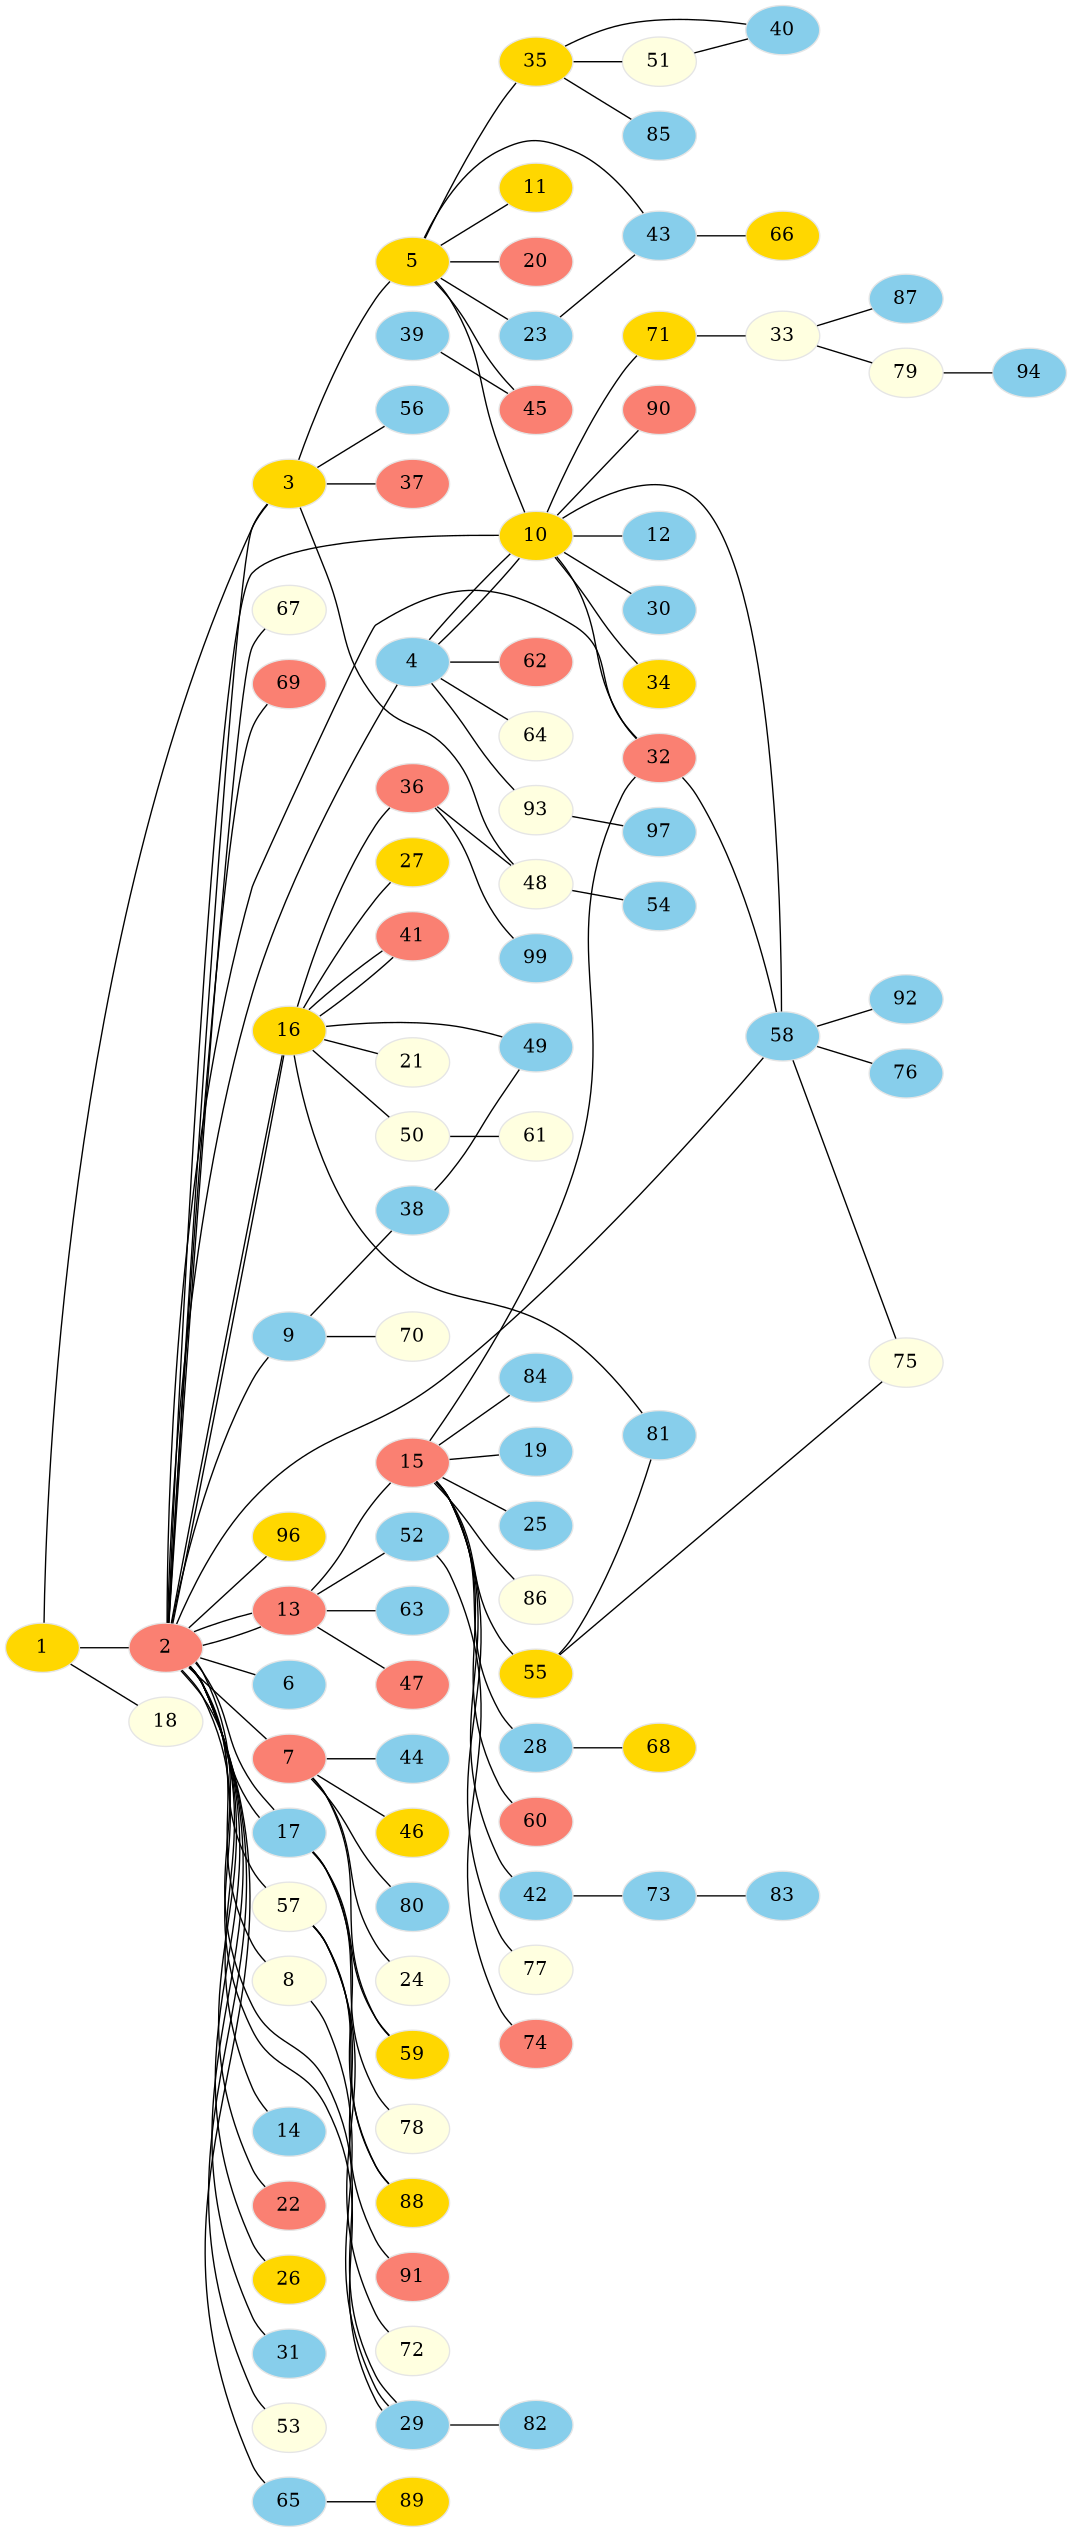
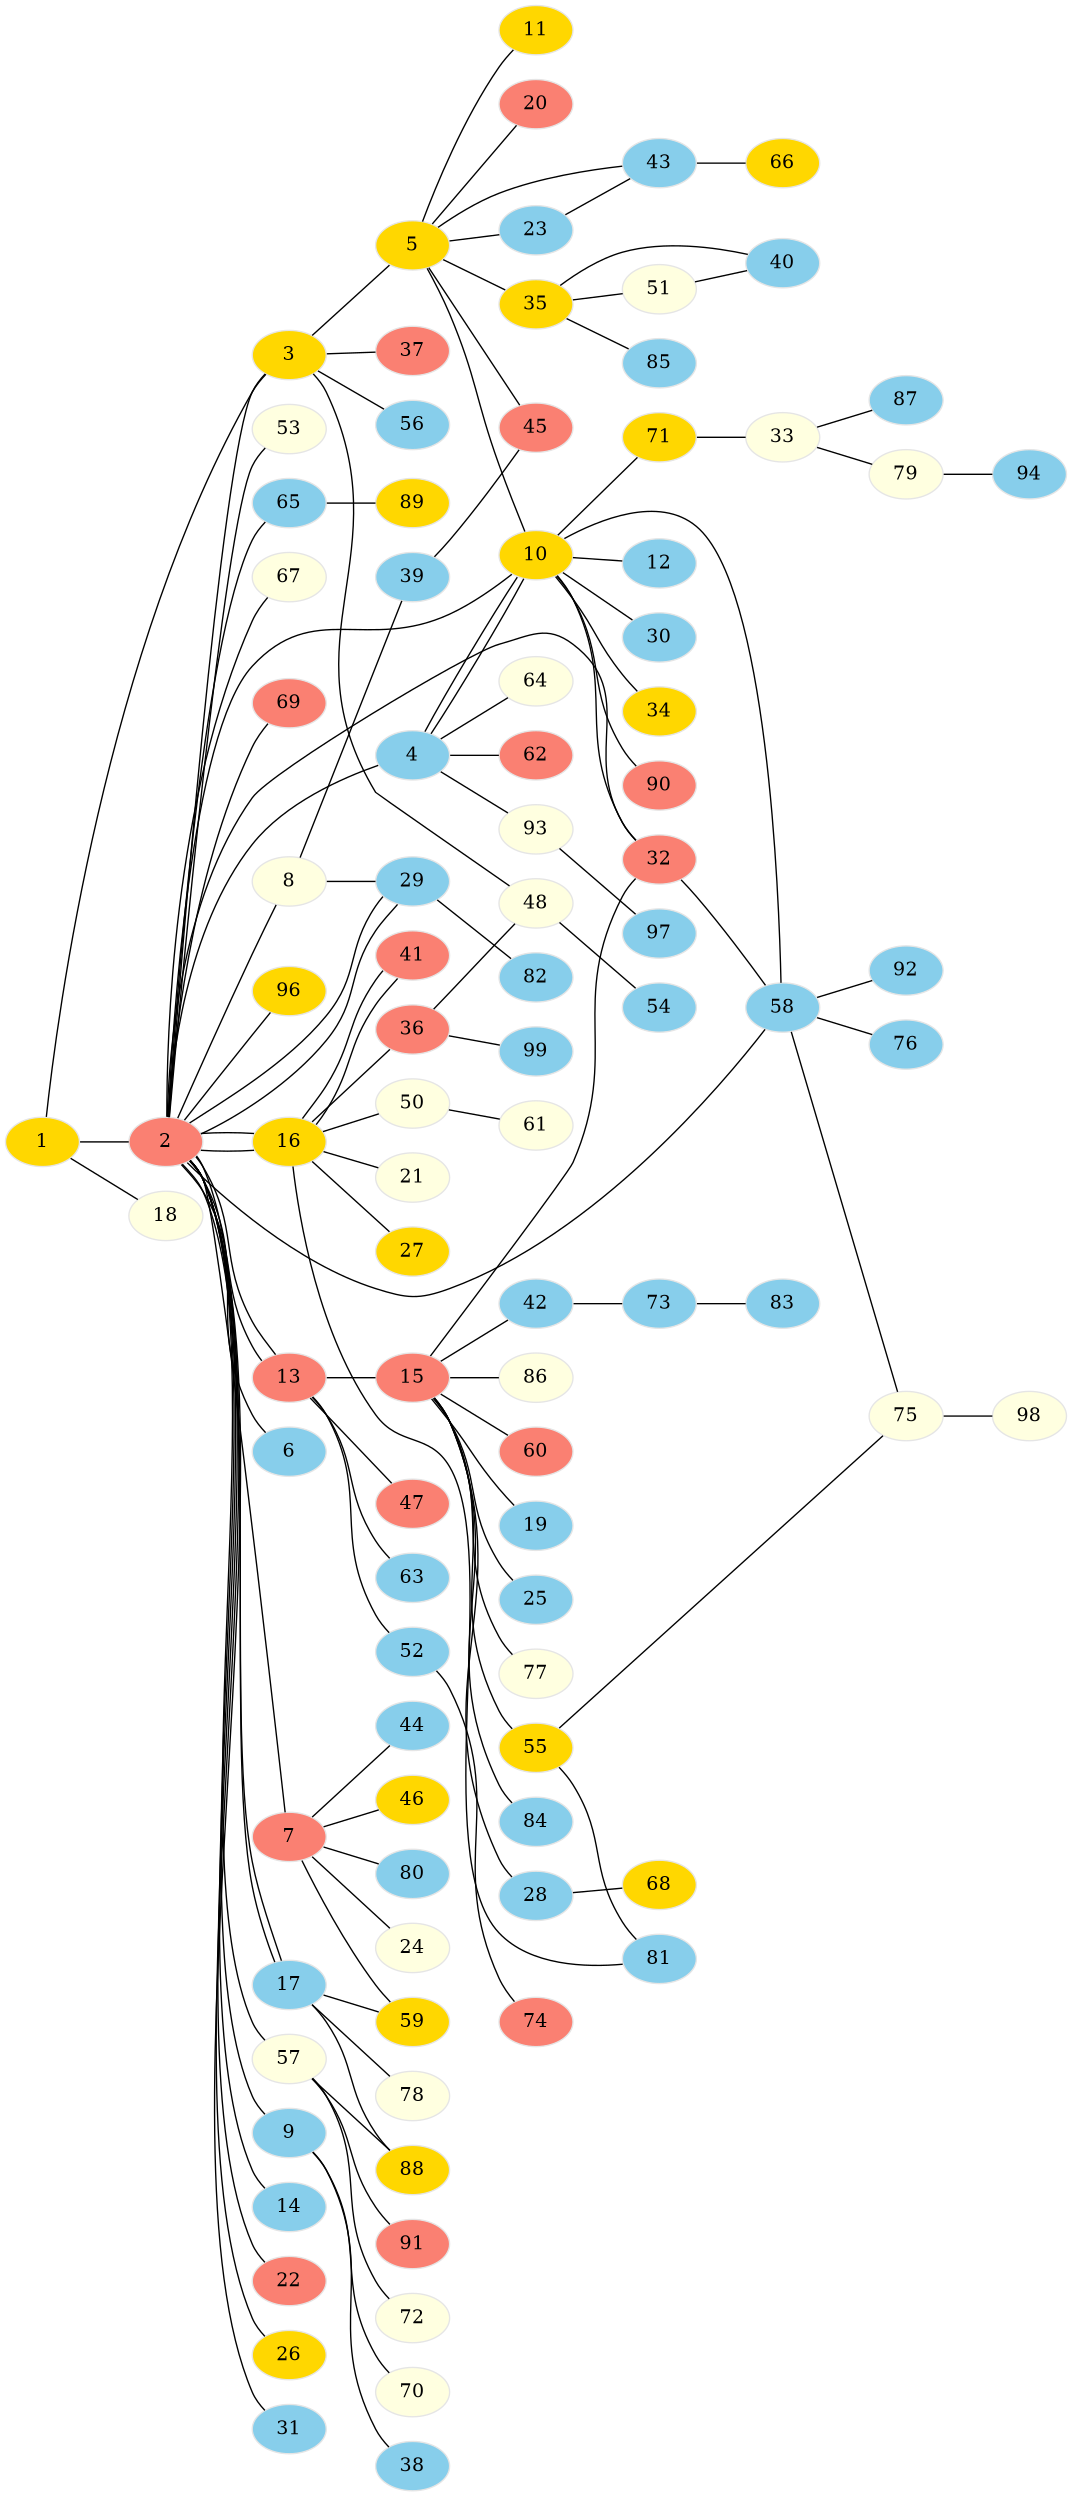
edge "39" -- "8": added
node "49": removed
node "98": added
